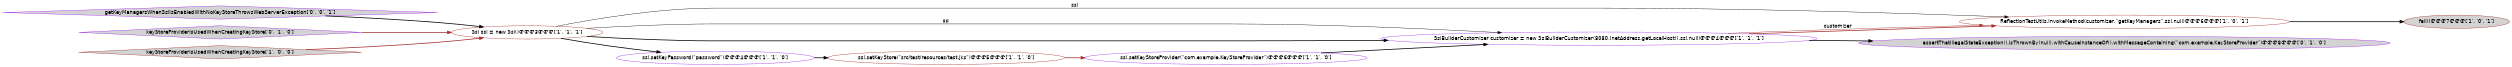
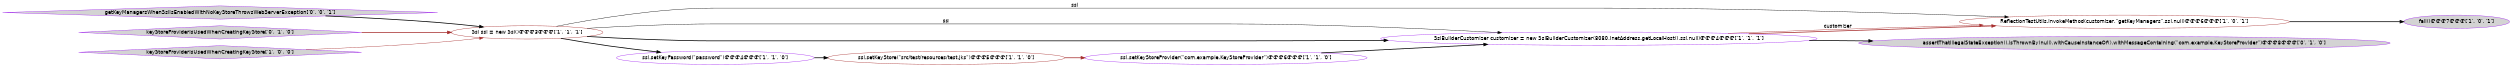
node "fail()@@@7@@@['1', '0', '1']": color brown -> purple
edge "keyStoreProviderIsUsedWhenCreatingKeyStore['1', '0', '0']" -> "Ssl ssl = new Ssl()@@@3@@@['1', '1', '1']": style bold -> solid
node "keyStoreProviderIsUsedWhenCreatingKeyStore['1', '0', '0']": color brown -> purple
